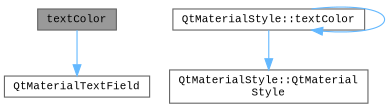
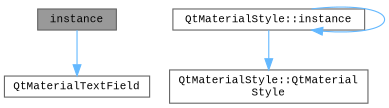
node "textColor": label "textColor" -> "instance"
node "QtMaterialStyle::textColor": label "QtMaterialStyle::textColor" -> "QtMaterialStyle::instance"
